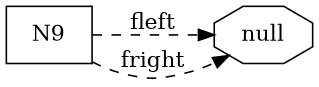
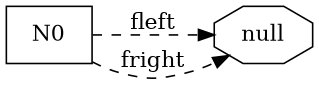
node "N9": label "N9" -> "N0"
